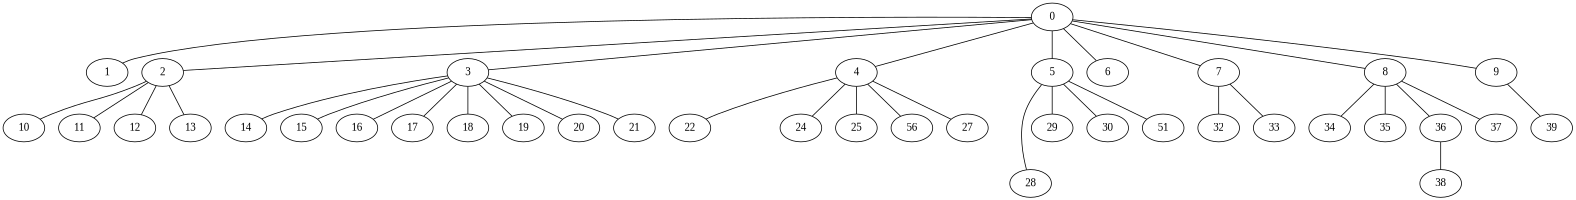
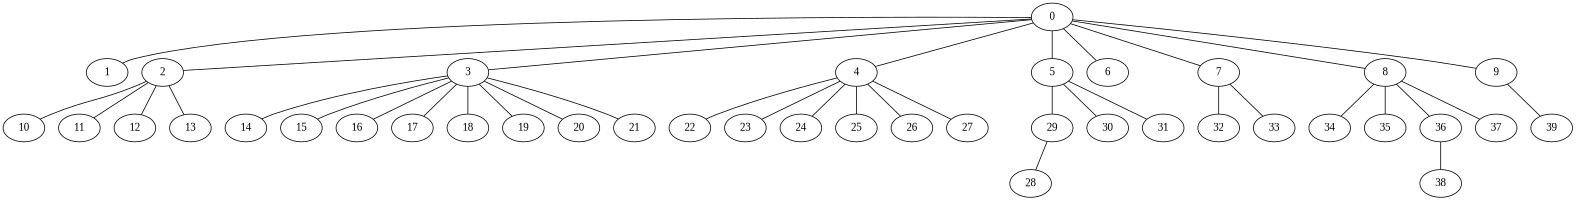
edge "5" -- "28": now "29" -- "28"
node "23": added
node "56": label "56" -> "26"
node "51": label "51" -> "31"
